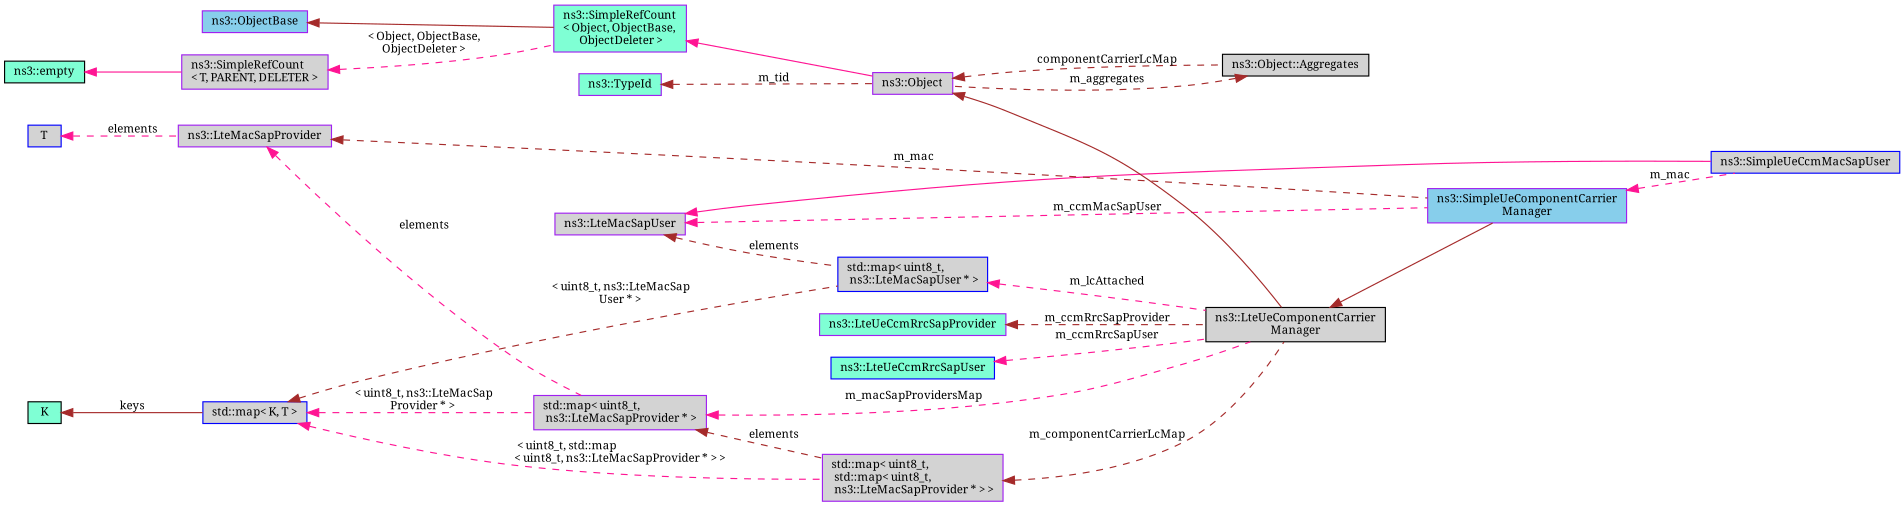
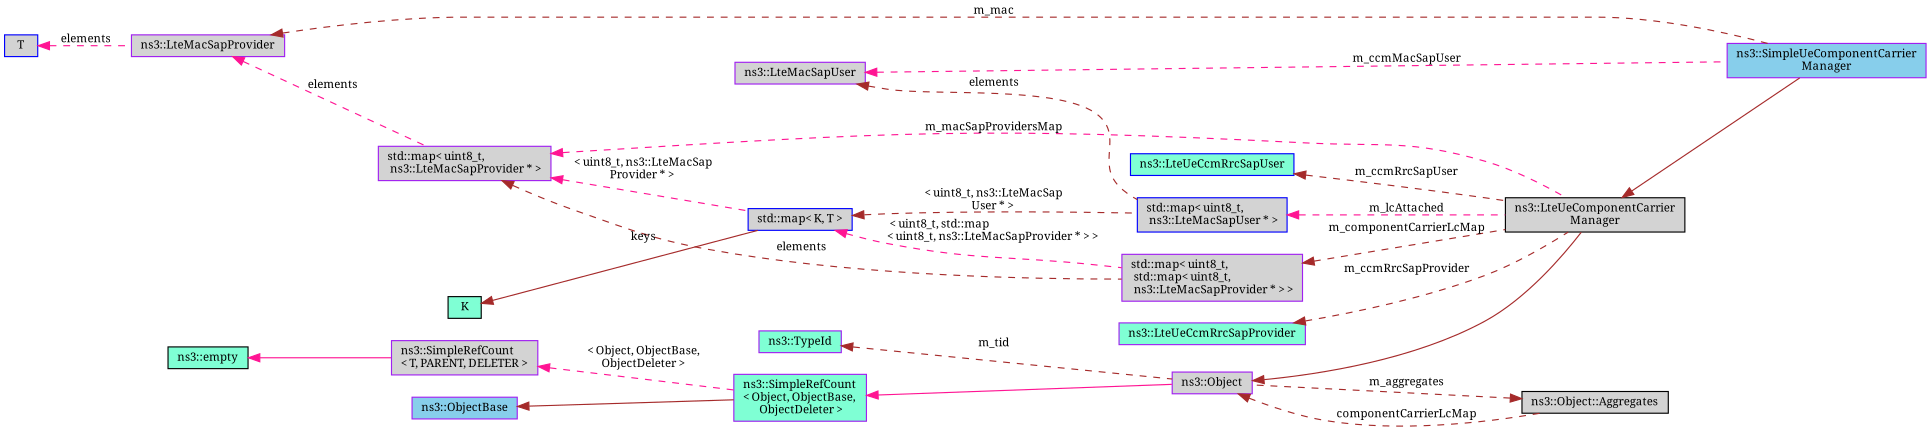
node "ns3::SimpleUeCcmMacSapUser": removed
edge "ns3::LteUeComponentCarrier Manager" -> "ns3::LteUeCcmRrcSapUser": color deeppink -> brown
edge "std::map< uint8_t, ns3::LteMacSapProvider * >" -> "std::map< K, T >": reversed
